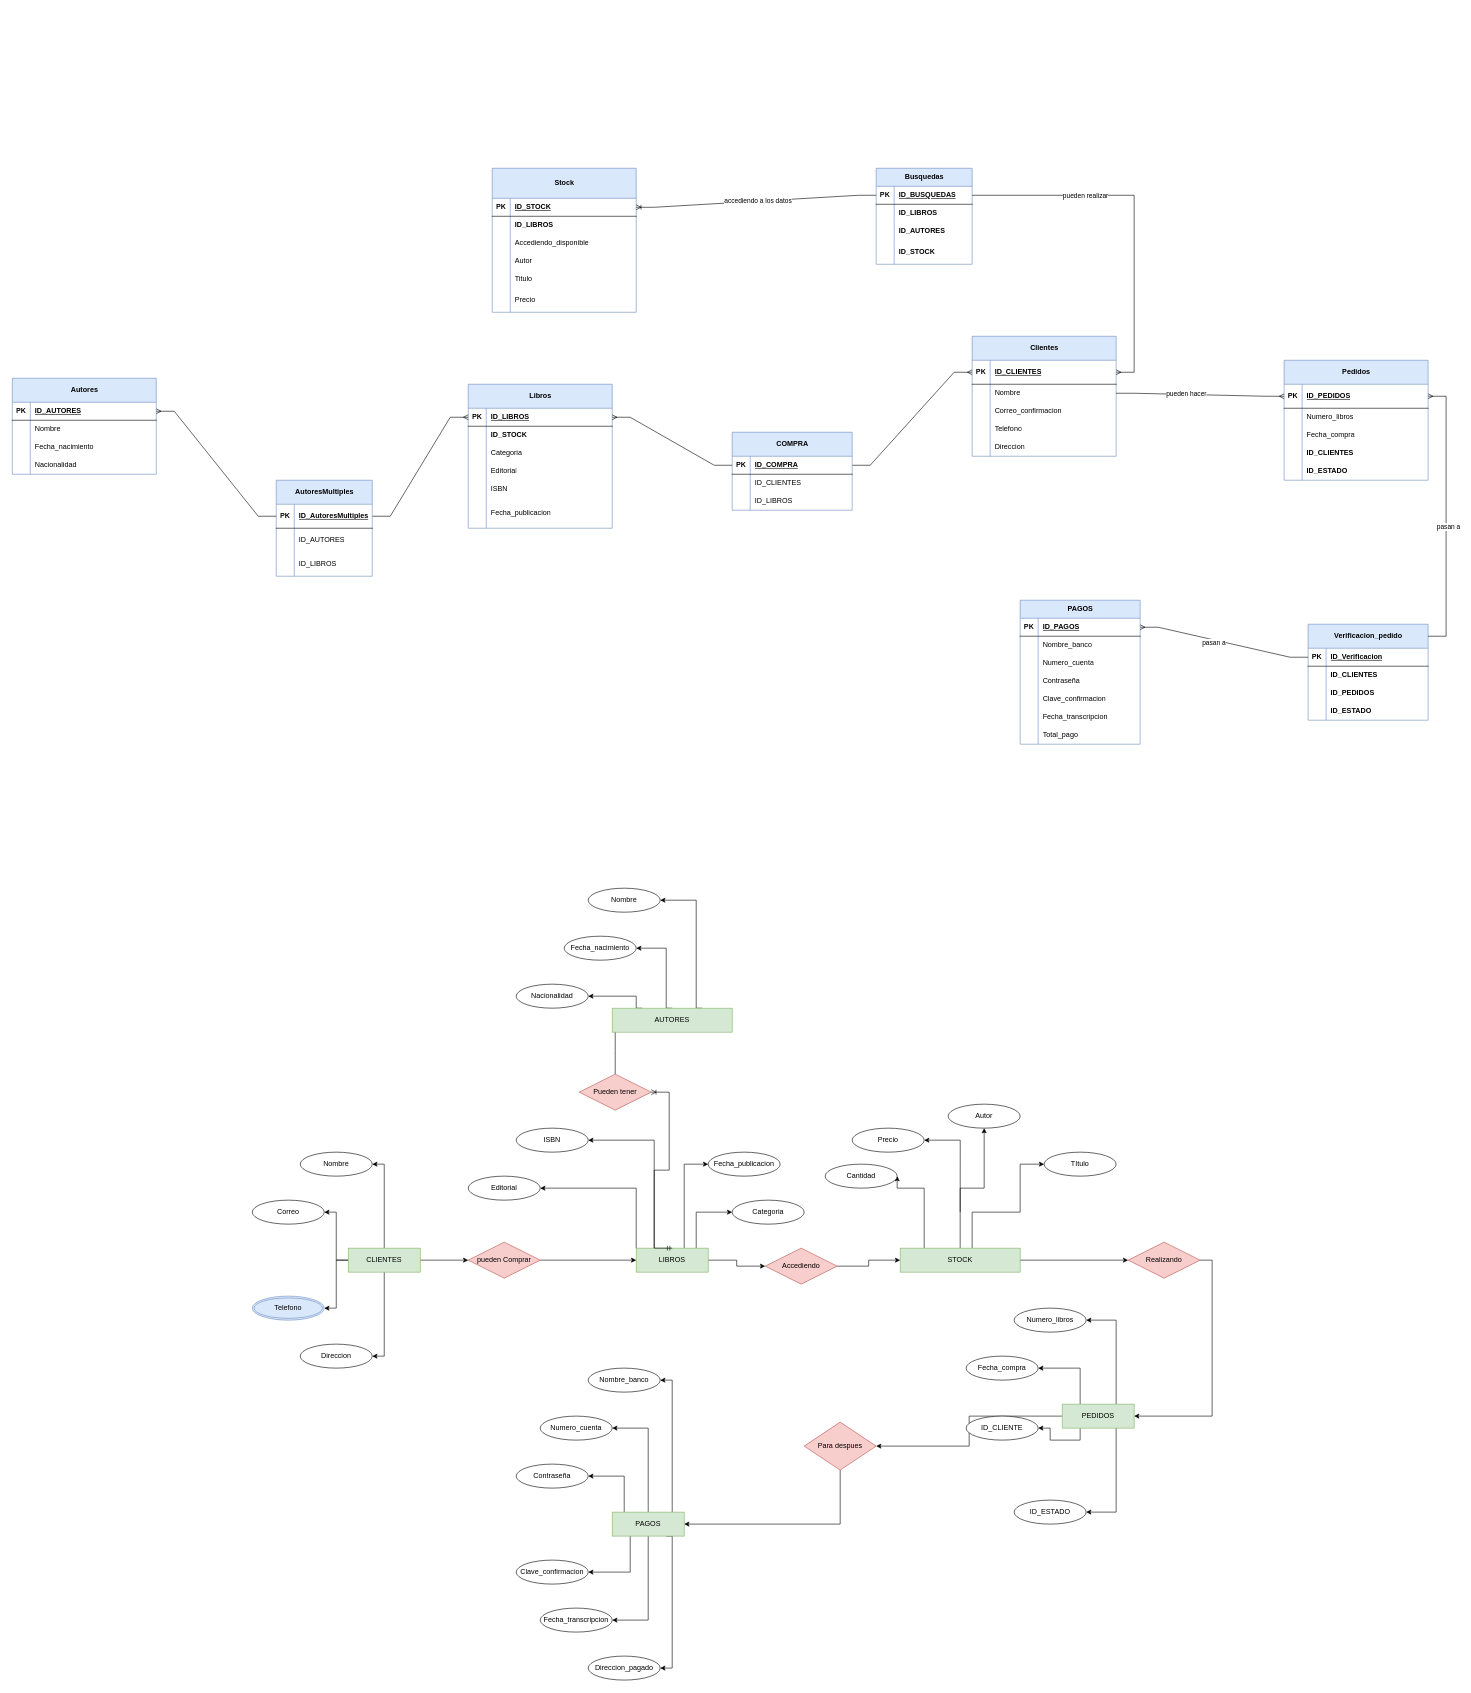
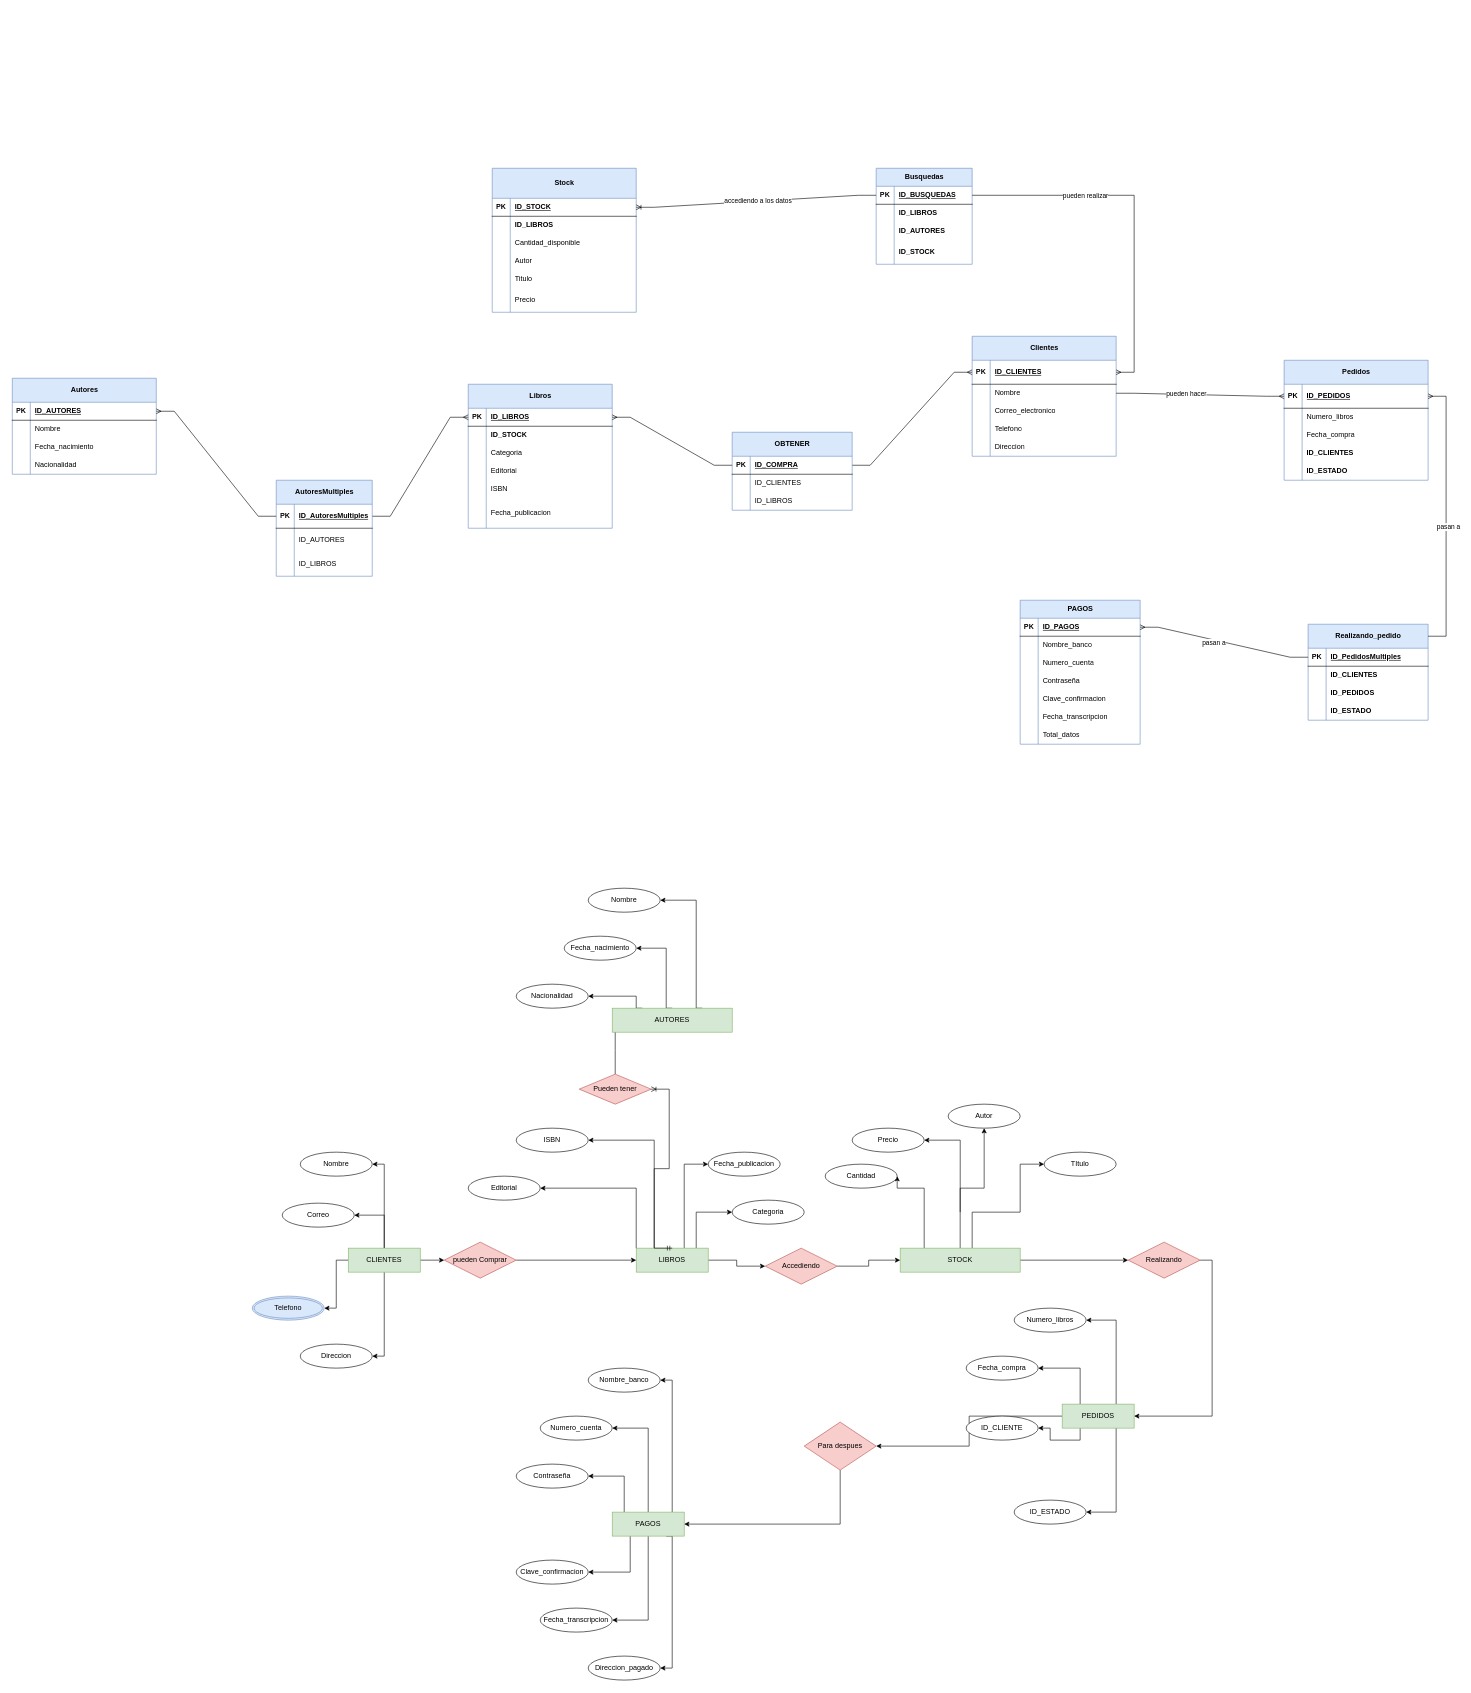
node "Accediendo_disponible": label "Accediendo_disponible" -> "Cantidad_disponible"
node "Correo_confirmacion": label "Correo_confirmacion" -> "Correo_electronico"
node "COMPRA": label "COMPRA" -> "OBTENER"
node "Verificacion_pedido": label "Verificacion_pedido" -> "Realizando_pedido"
node "ID_Verificacion": label "ID_Verificacion" -> "ID_PedidosMultiples"
node "Total_pago": label "Total_pago" -> "Total_datos"
node "Pueden tener": size 72x36 -> 72x30
node "Correo": moved (288, 1212) -> (318, 1215)
node "pueden Comprar": moved (504, 1260) -> (480, 1260)
